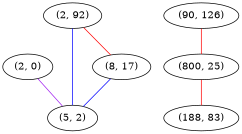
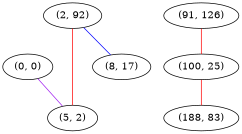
node "(90, 126)": label "(90, 126)" -> "(91, 126)"
edge "(2, 92)" -- "(8, 17)": color red -> blue
node "(2, 0)": label "(2, 0)" -> "(0, 0)"
edge "(2, 92)" -- "(5, 2)": color blue -> red
node "(800, 25)": label "(800, 25)" -> "(100, 25)"
edge "(8, 17)" -- "(5, 2)": removed
